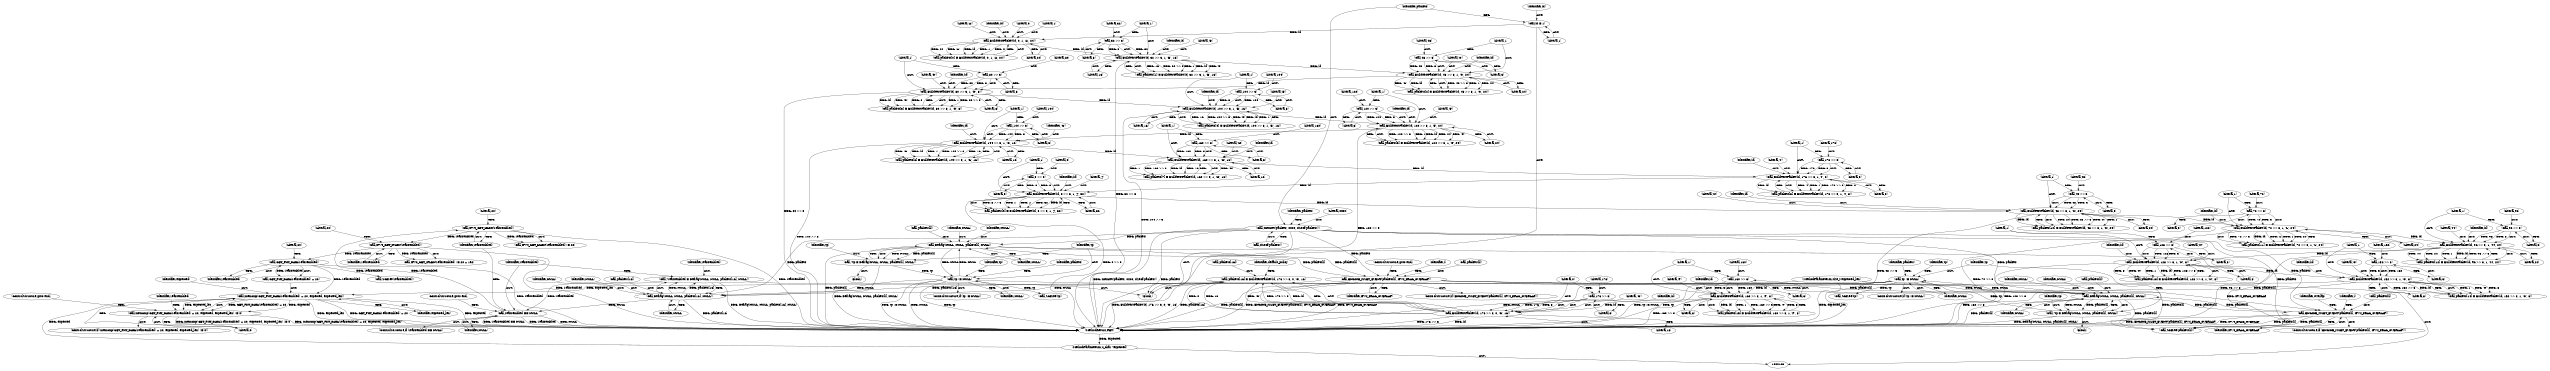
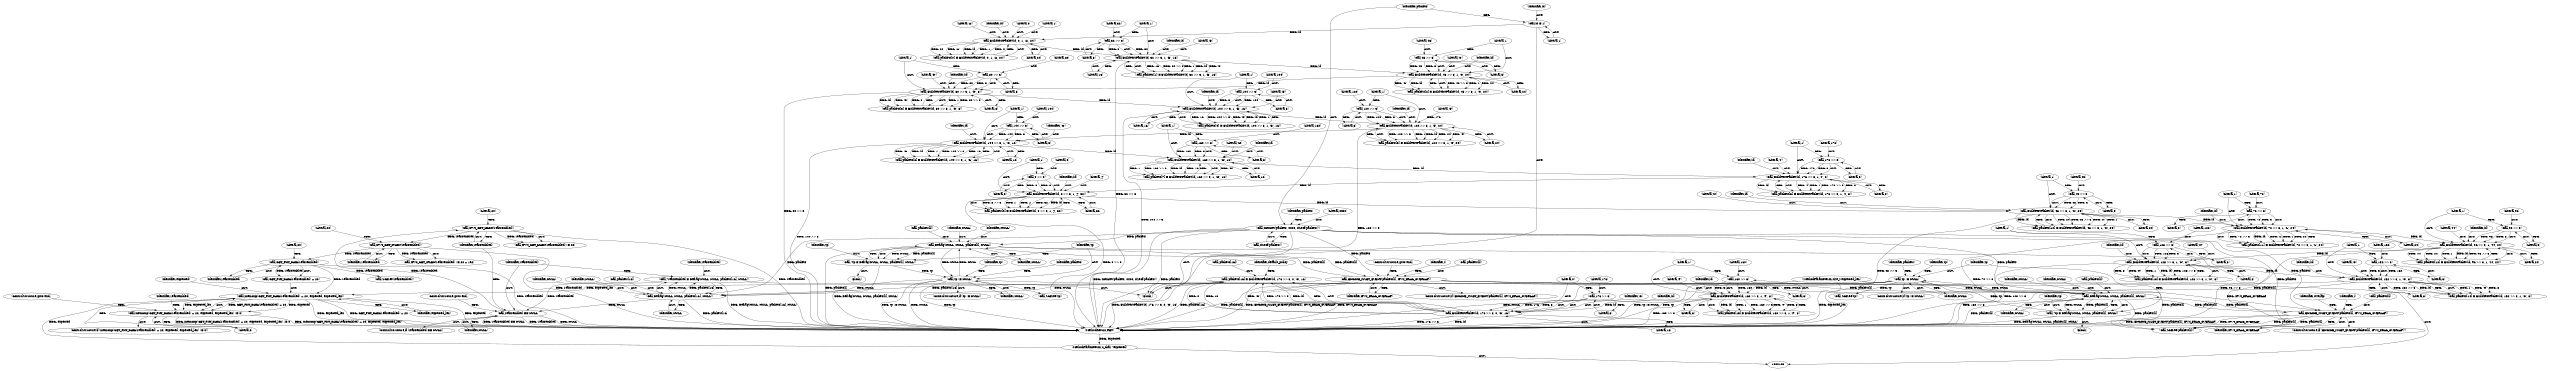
edge "(Literal,'F')" -> "(Call,BuildTestPacket(id, 120 >> 3, 1, 'F', 24))": label "AST: " -> "DDG: 176"
node "(Literal,'Q')": label "(Literal,'Q')" -> "(Identifier,'Q')"
